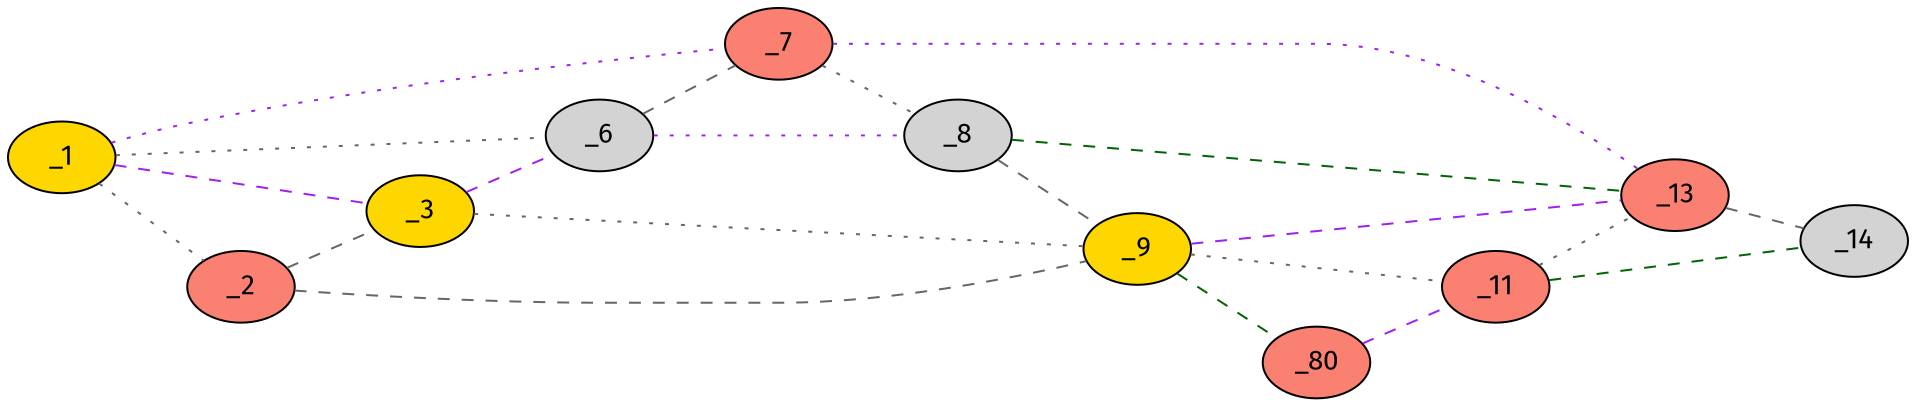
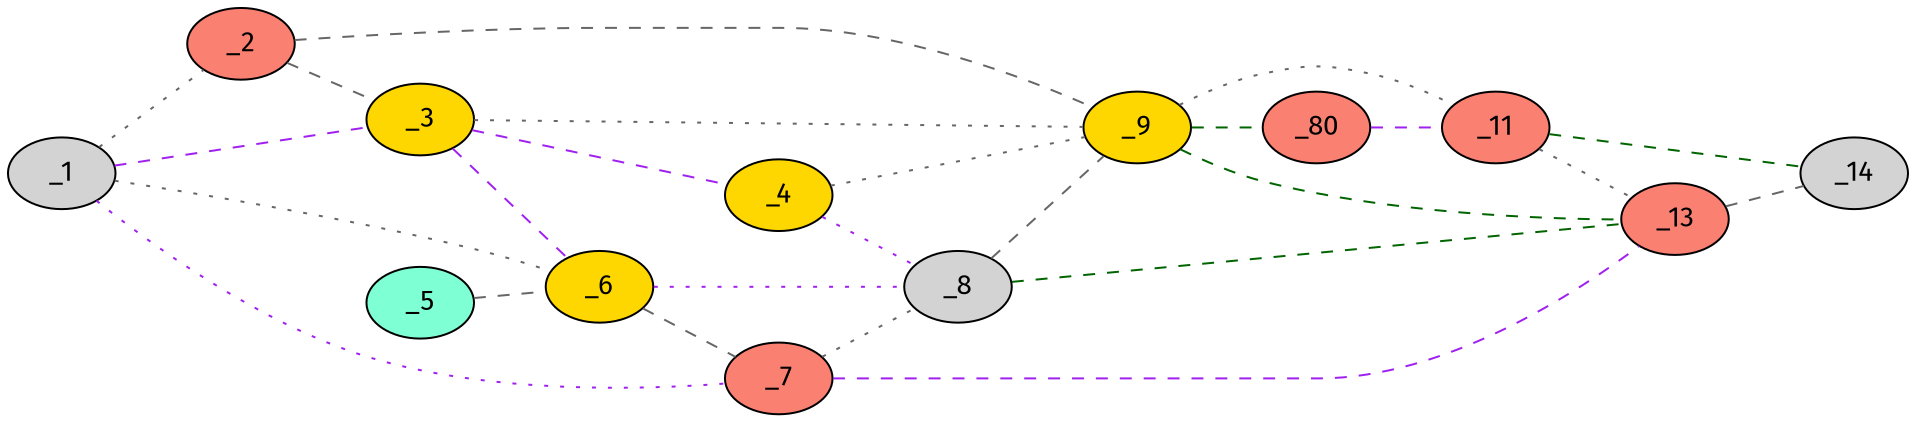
edge "_7" -- "_13": style dotted -> dashed
node "_6": fillcolor lightgrey -> gold
node "_1": fillcolor gold -> lightgrey
node "_4": added
edge "_13" -- "_9": color purple -> darkgreen
node "_5": added
